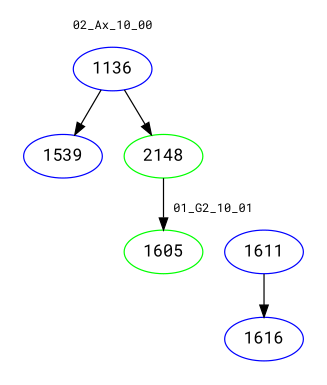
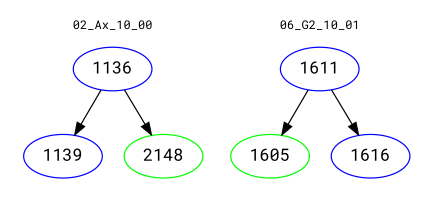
node "1539": label "1539" -> "1139"
edge "2148" -> "1605": now "1611" -> "1605"
cluster "01_G2_10_01": label "01_G2_10_01" -> "06_G2_10_01"
